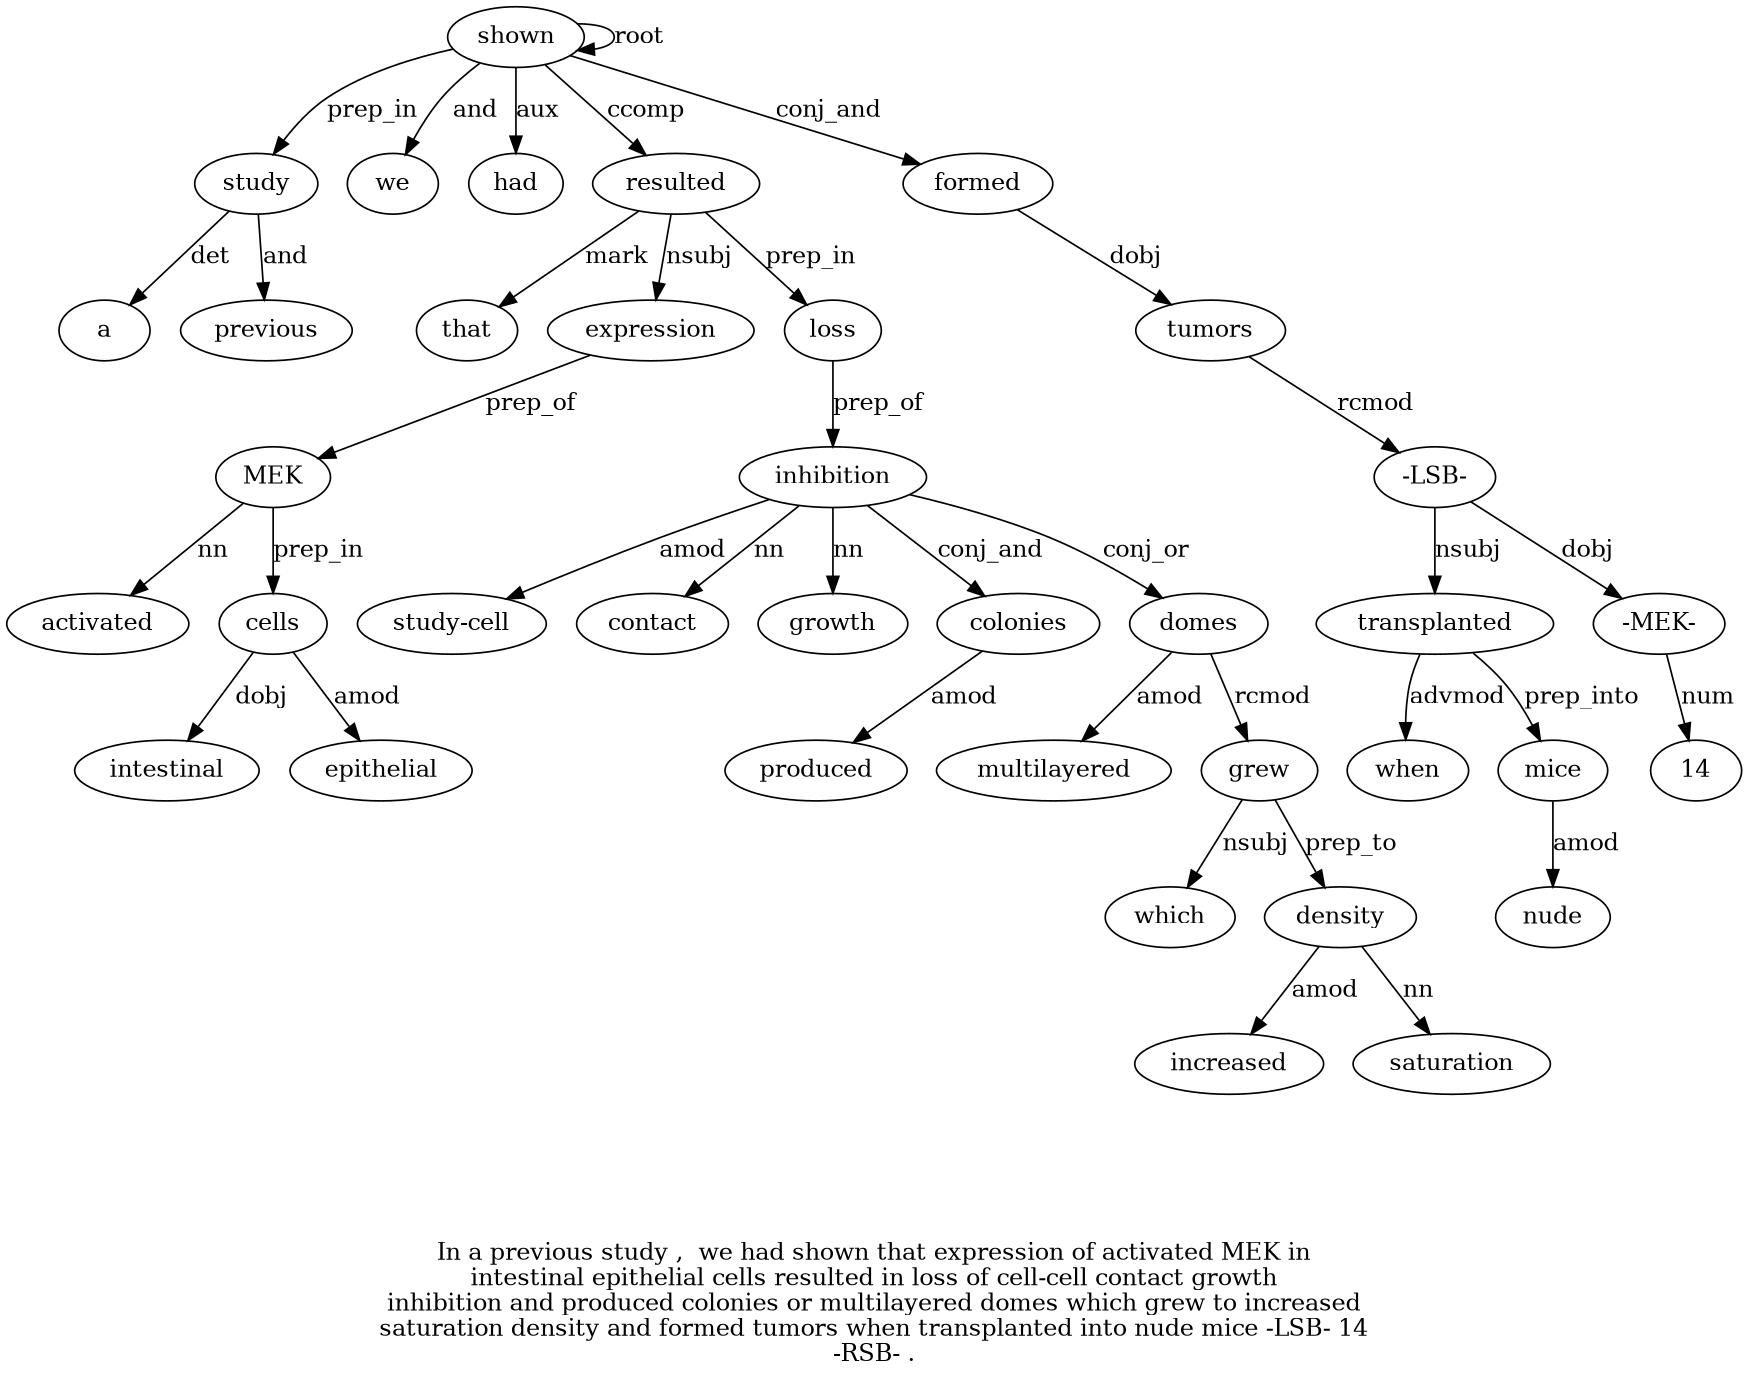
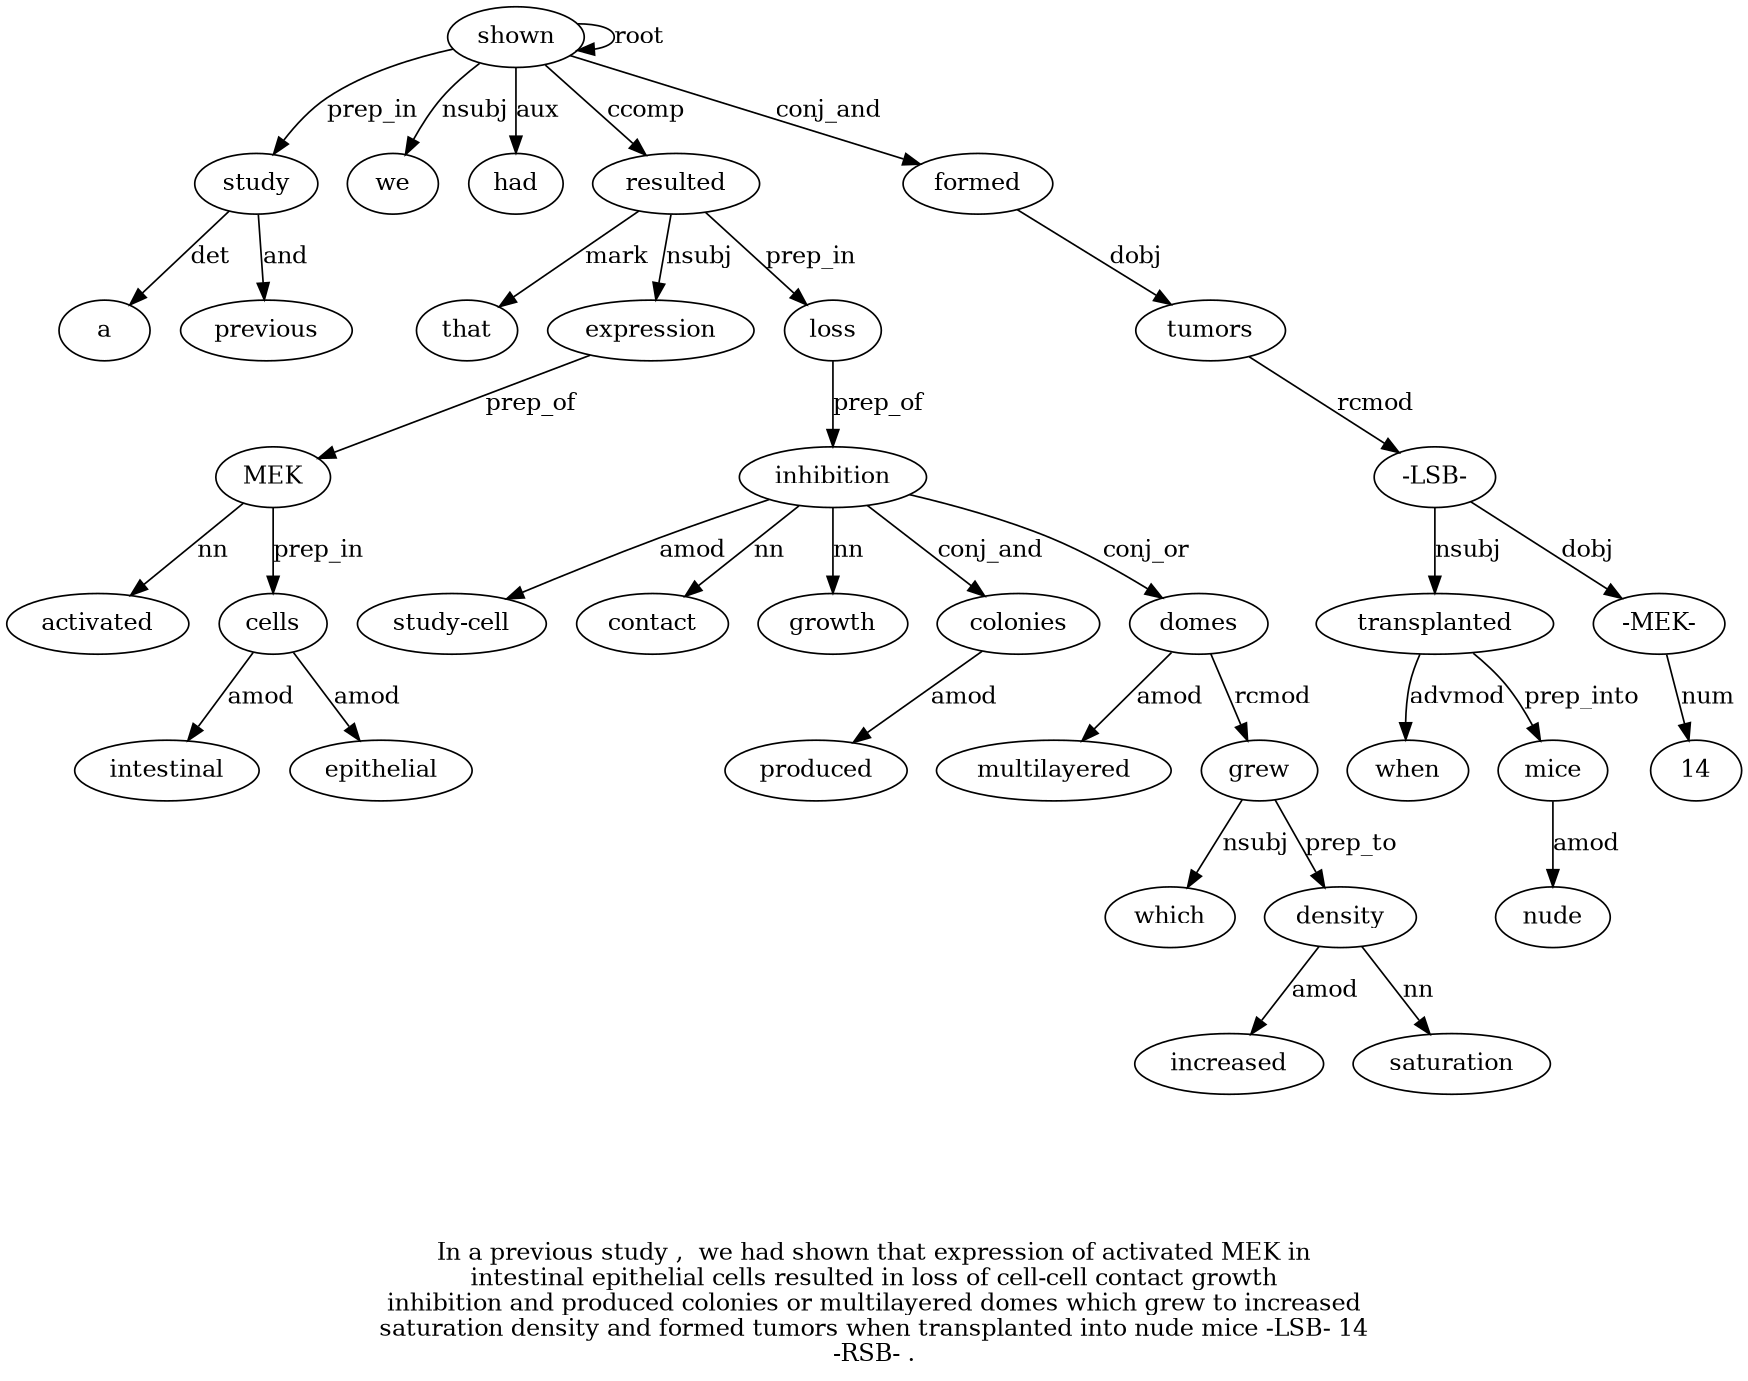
edge "shown" -> "we": label "and" -> "nsubj"
edge "cells" -> "intestinal": label "dobj" -> "amod"
